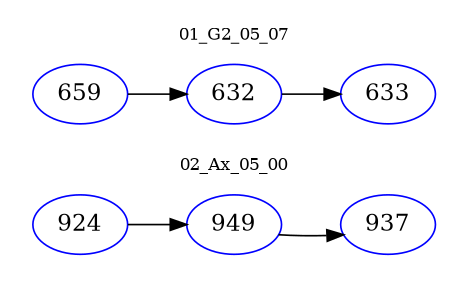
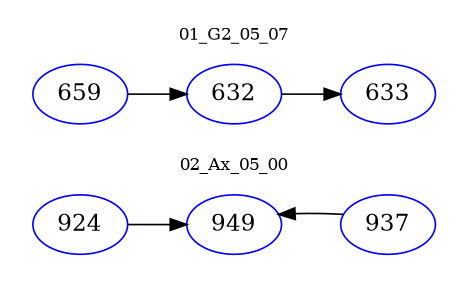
edge "949" -> "937": reversed
